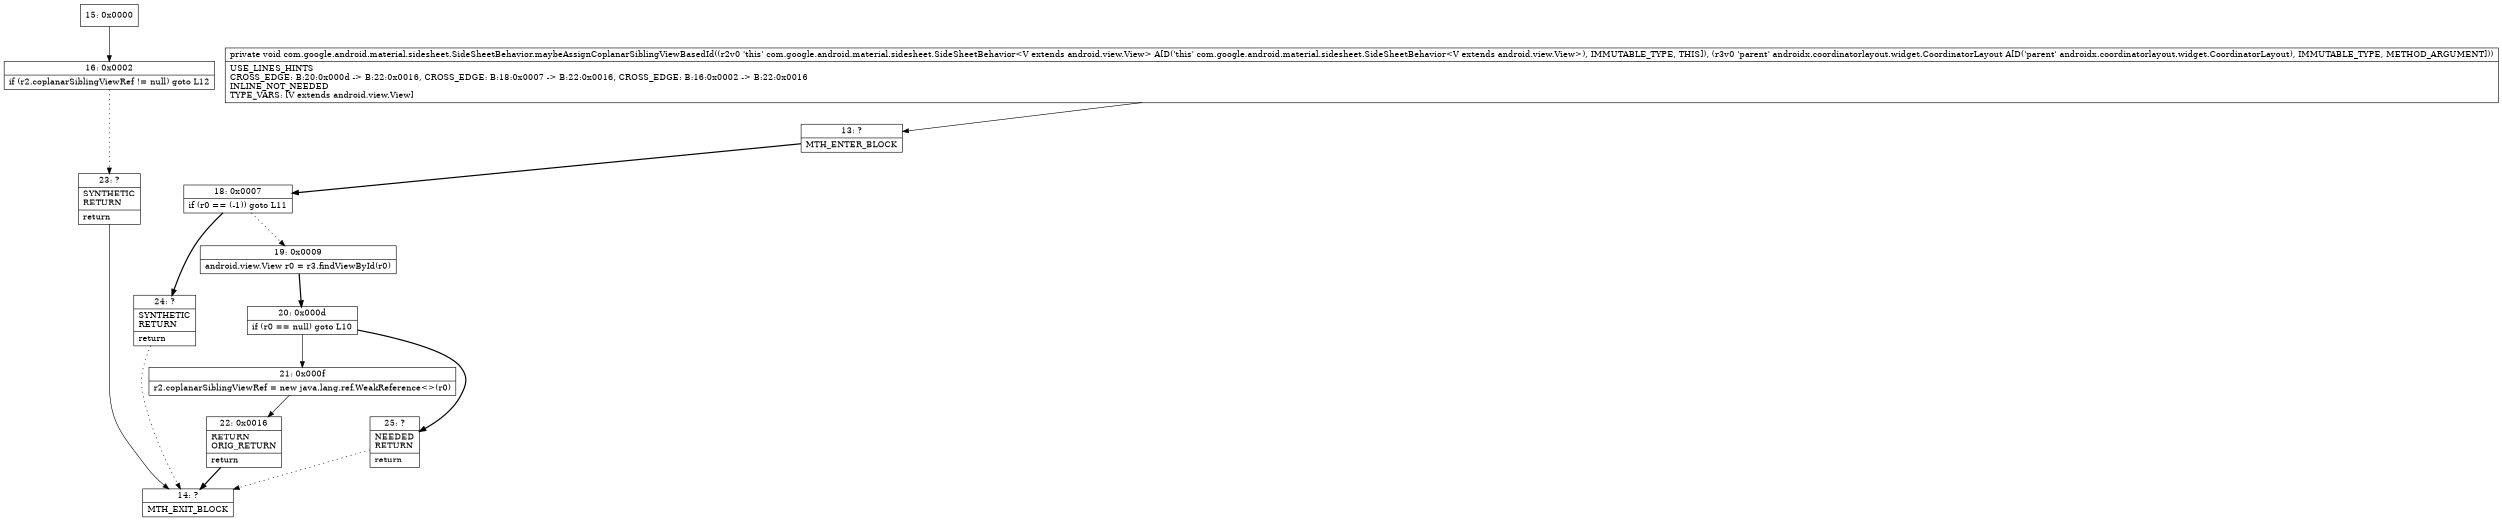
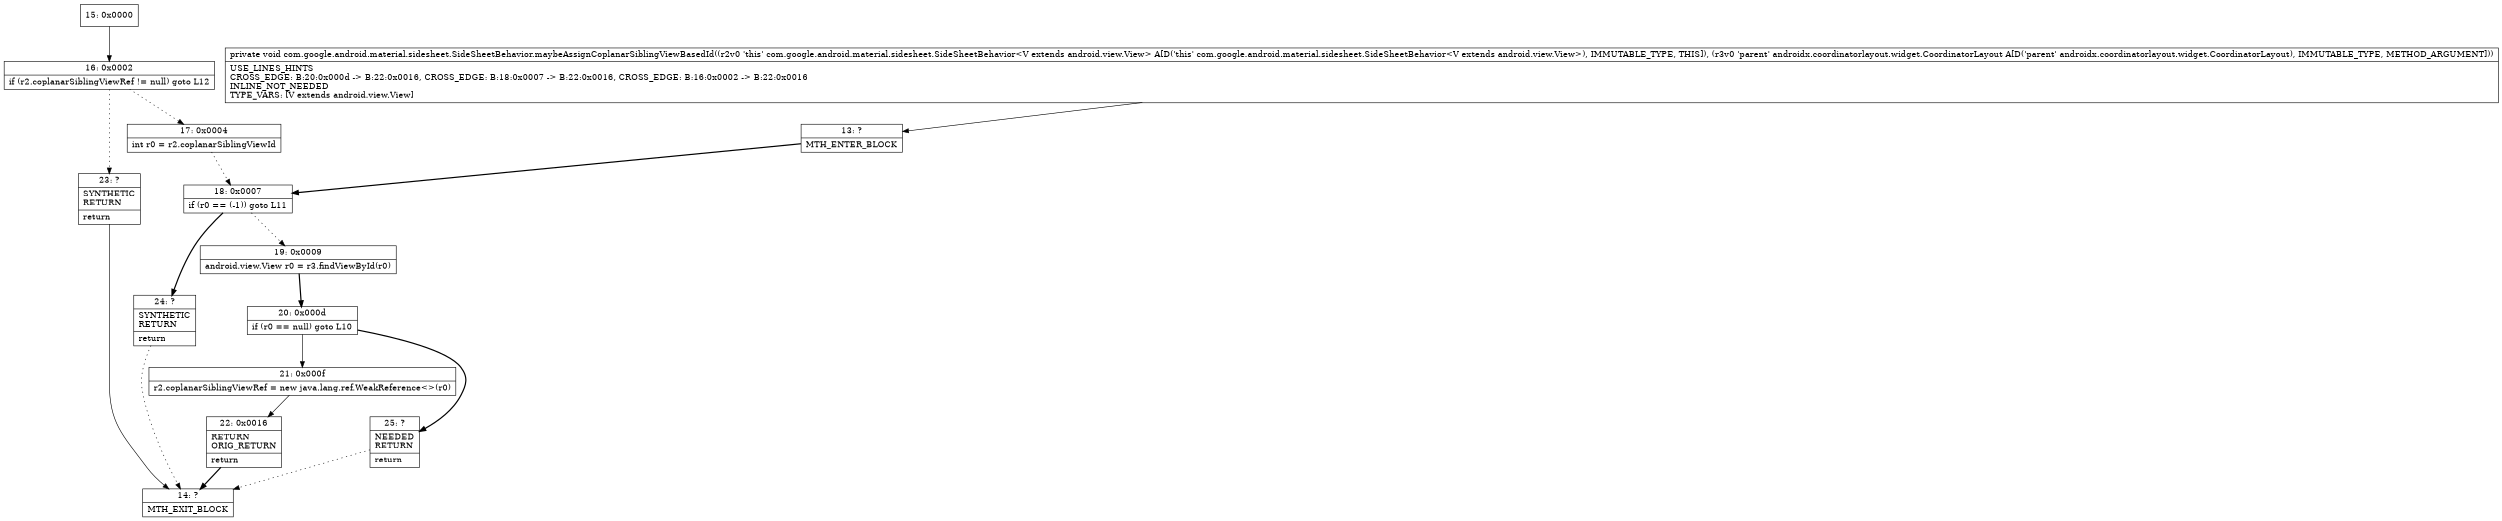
node "17: 0x0004": added
